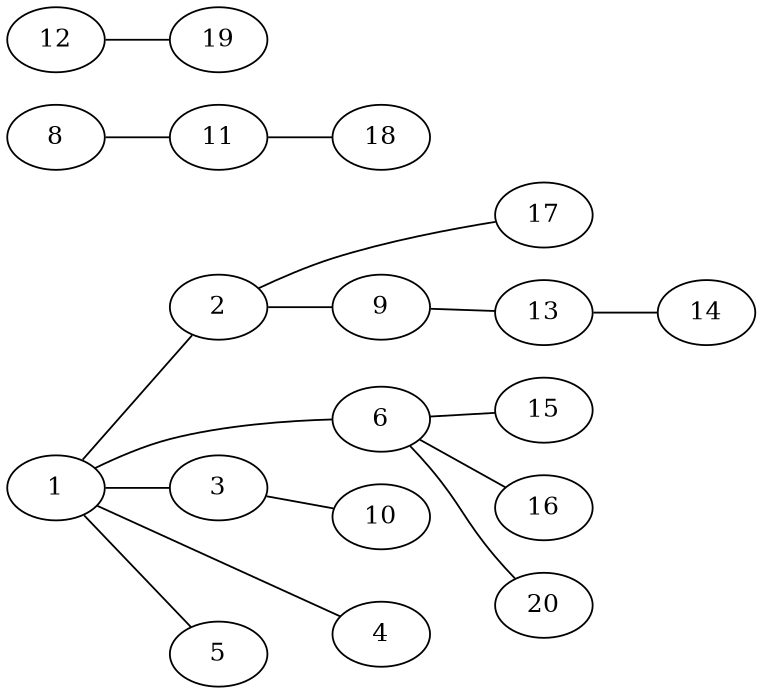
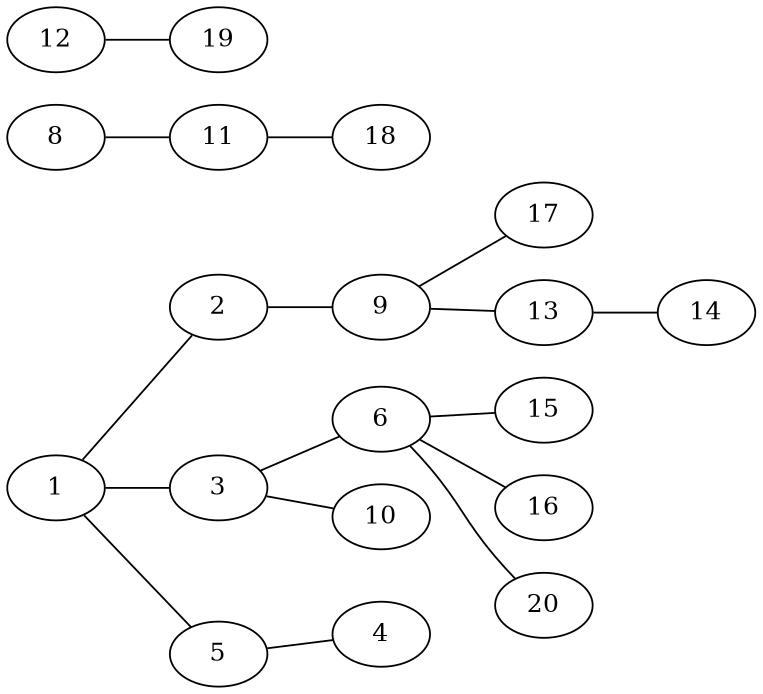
edge "17" -- "2": now "17" -- "9"
edge "6" -- "1": now "6" -- "3"
edge "1" -- "4": now "5" -- "4"
